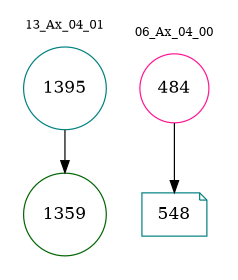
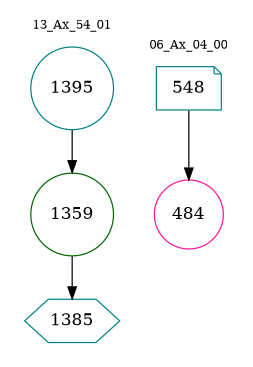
cluster "13_Ax_04_01": label "13_Ax_04_01" -> "13_Ax_54_01"
edge "484" -> "548": reversed
node "1385": added
